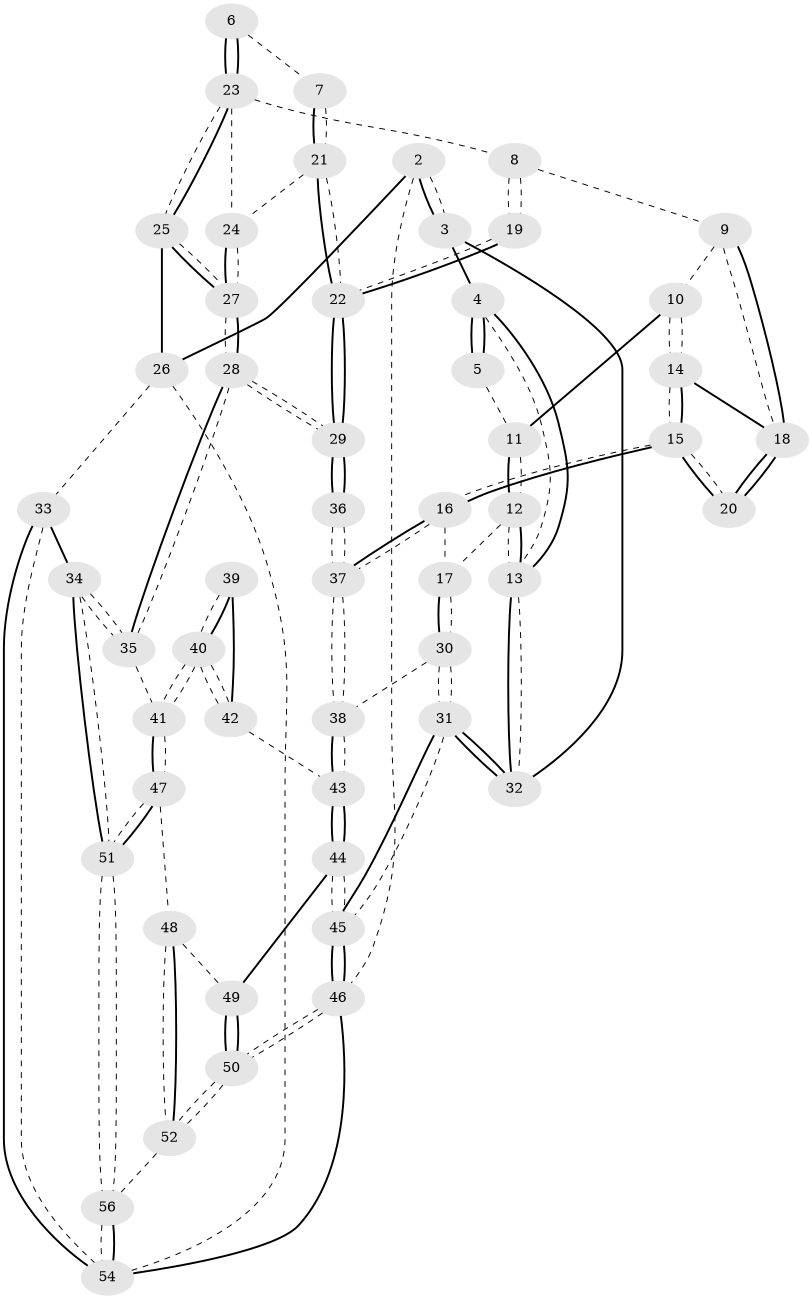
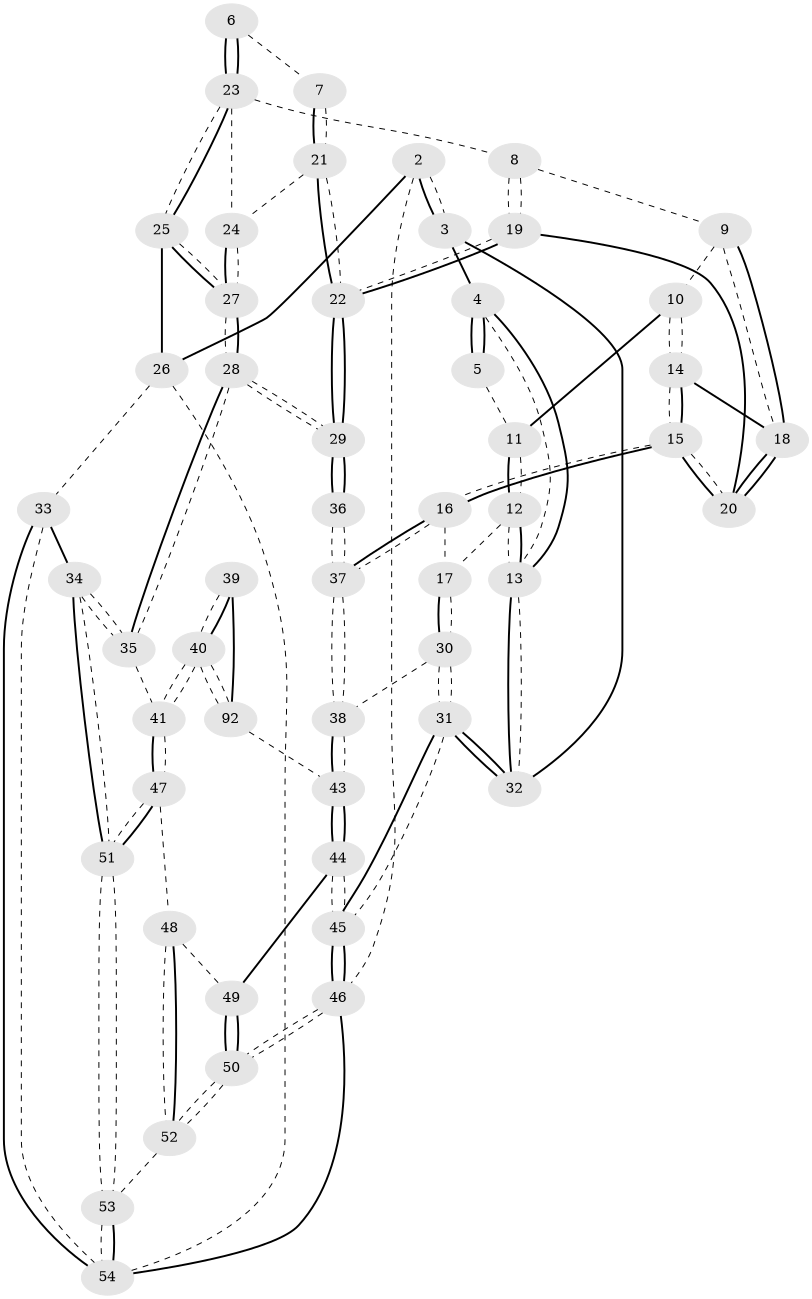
edge "19" -- "20": added
node "42": label "42" -> "92"
node "56": label "56" -> "53"
